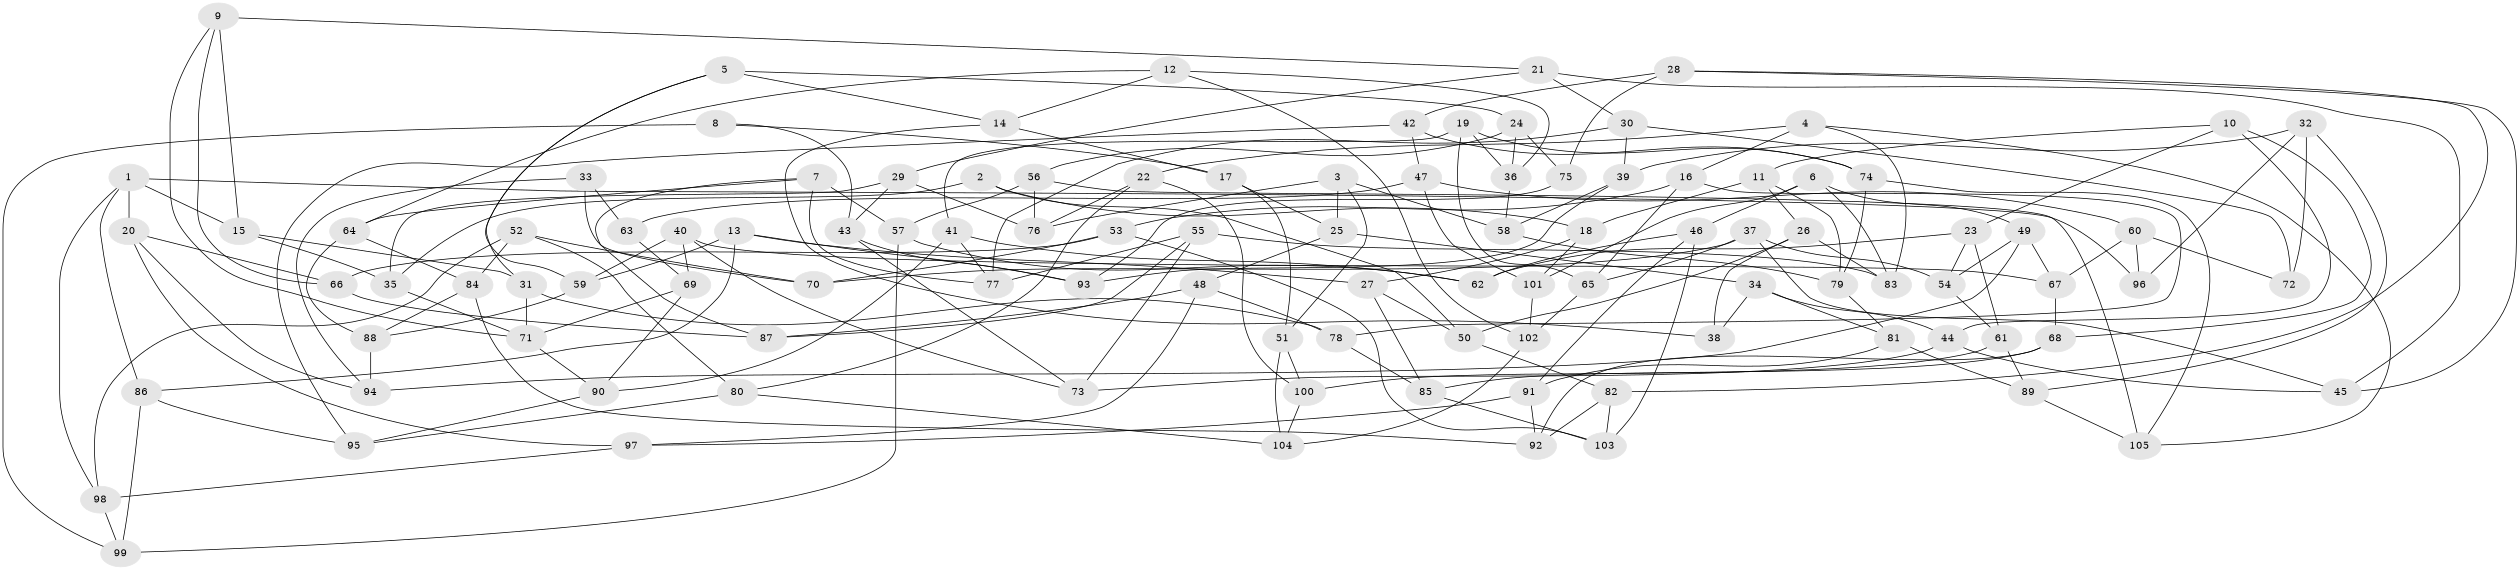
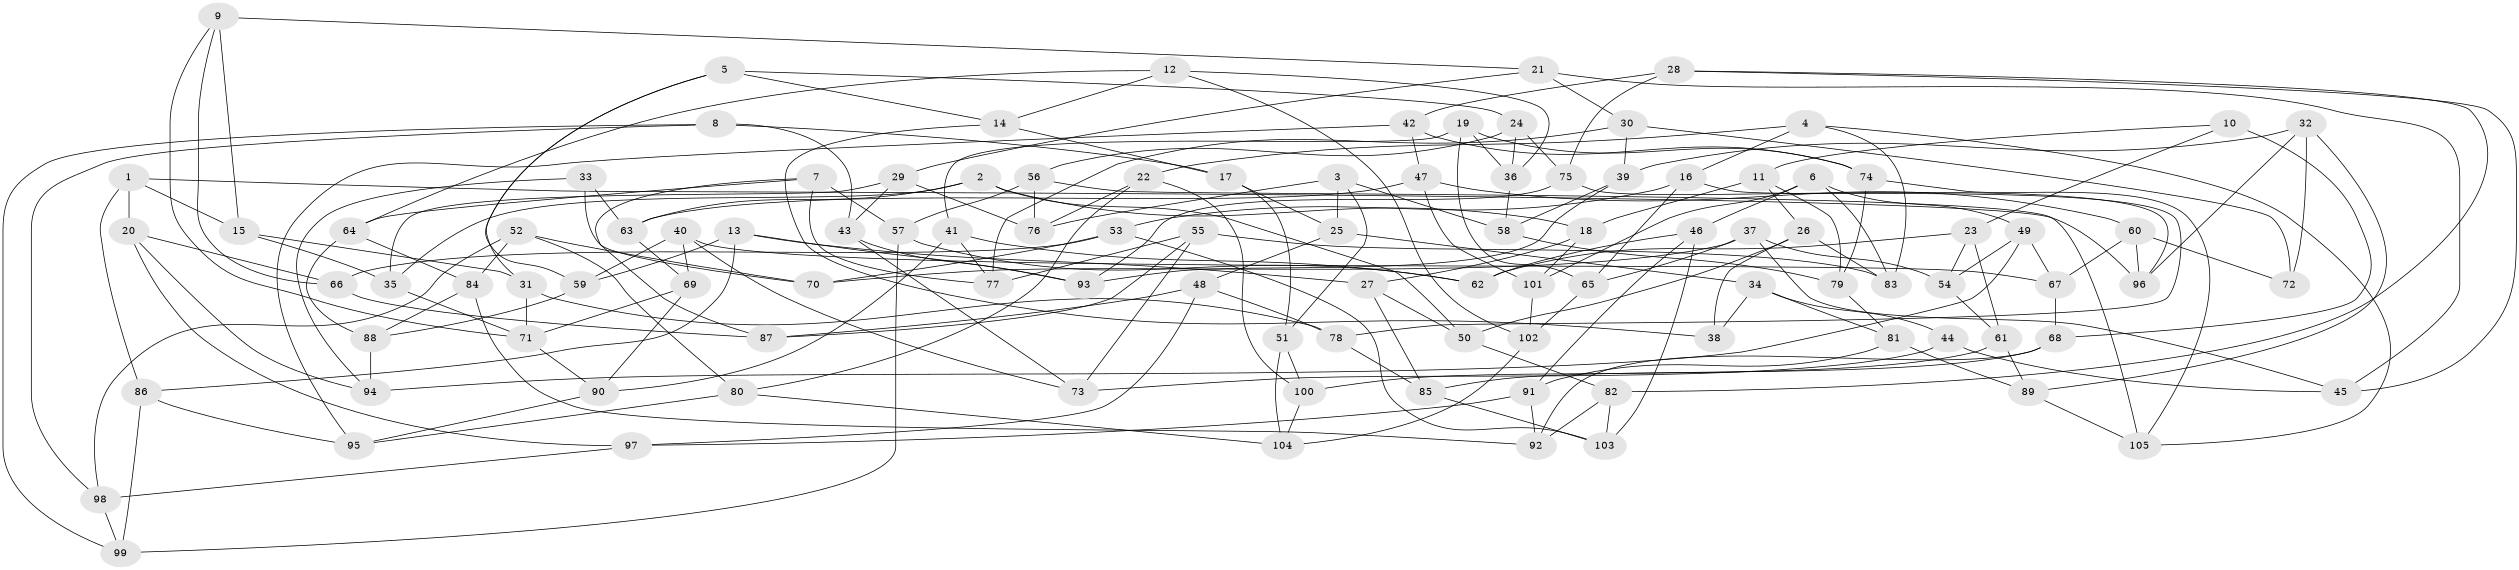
edge "75" -- "96": added
edge "2" -- "63": added
edge "10" -- "44": removed
edge "1" -- "98": now "8" -- "98"
